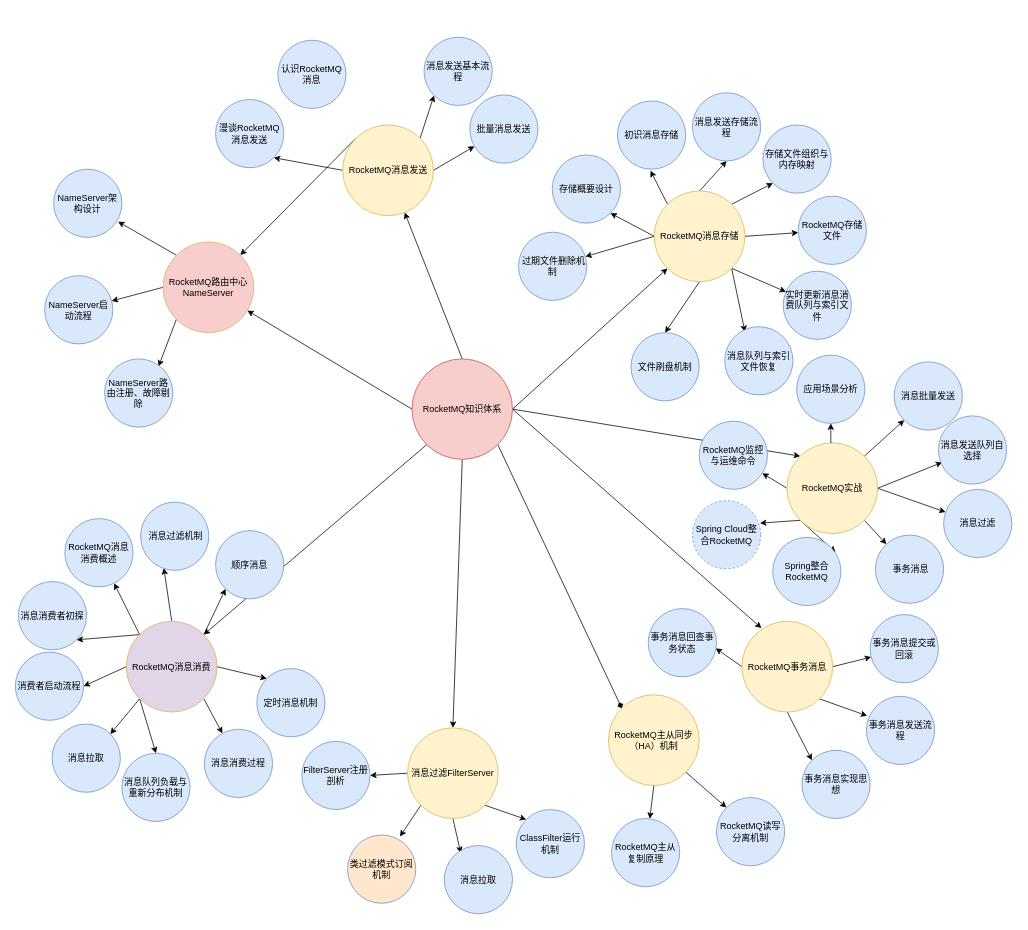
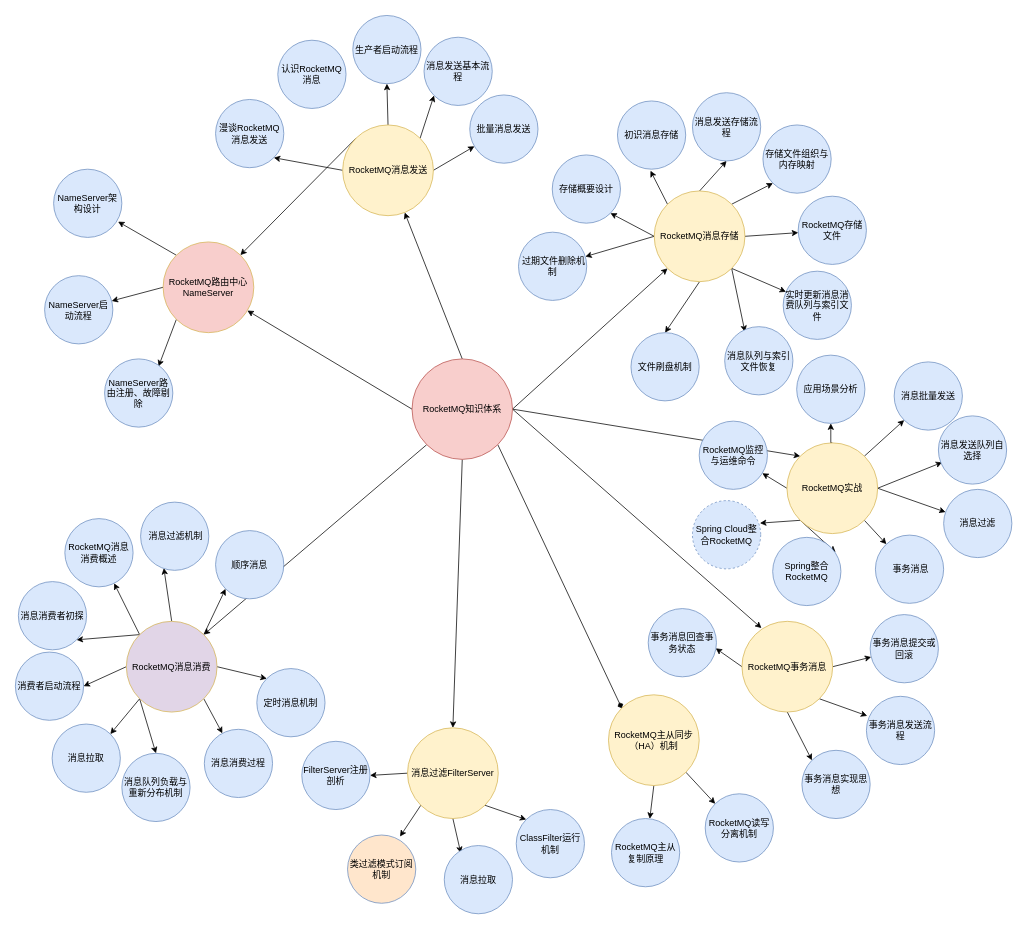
node "生产者启动流程": added
edge "RocketMQ消息发送" -> "生产者启动流程": added
node "RocketMQ读写分离机制": moved (751, 832) -> (740, 828)
